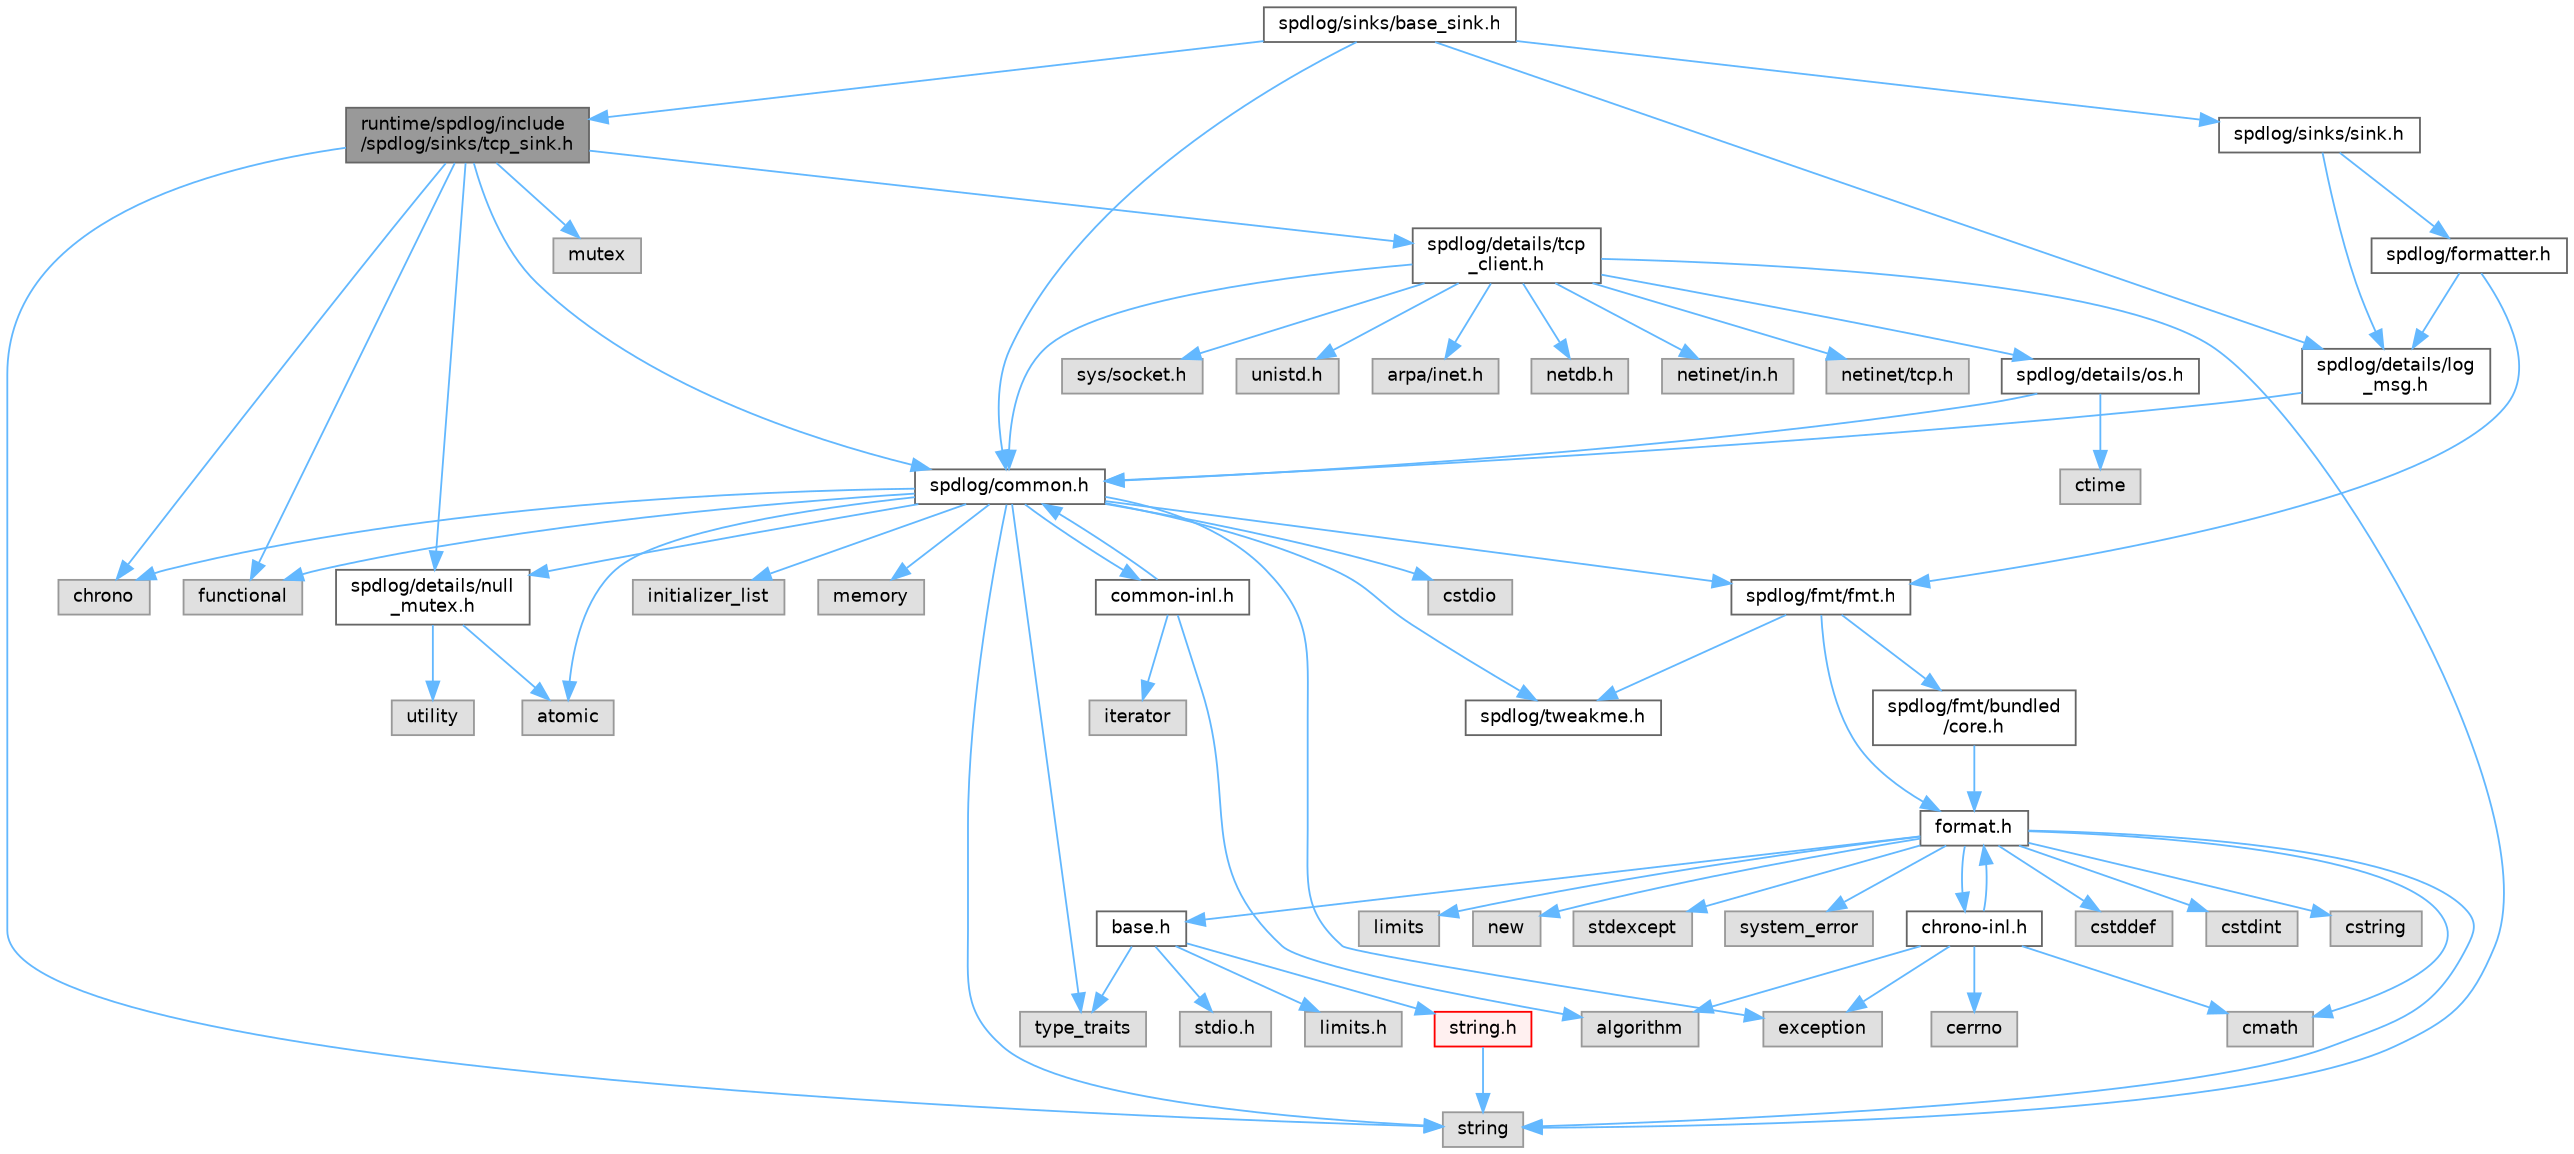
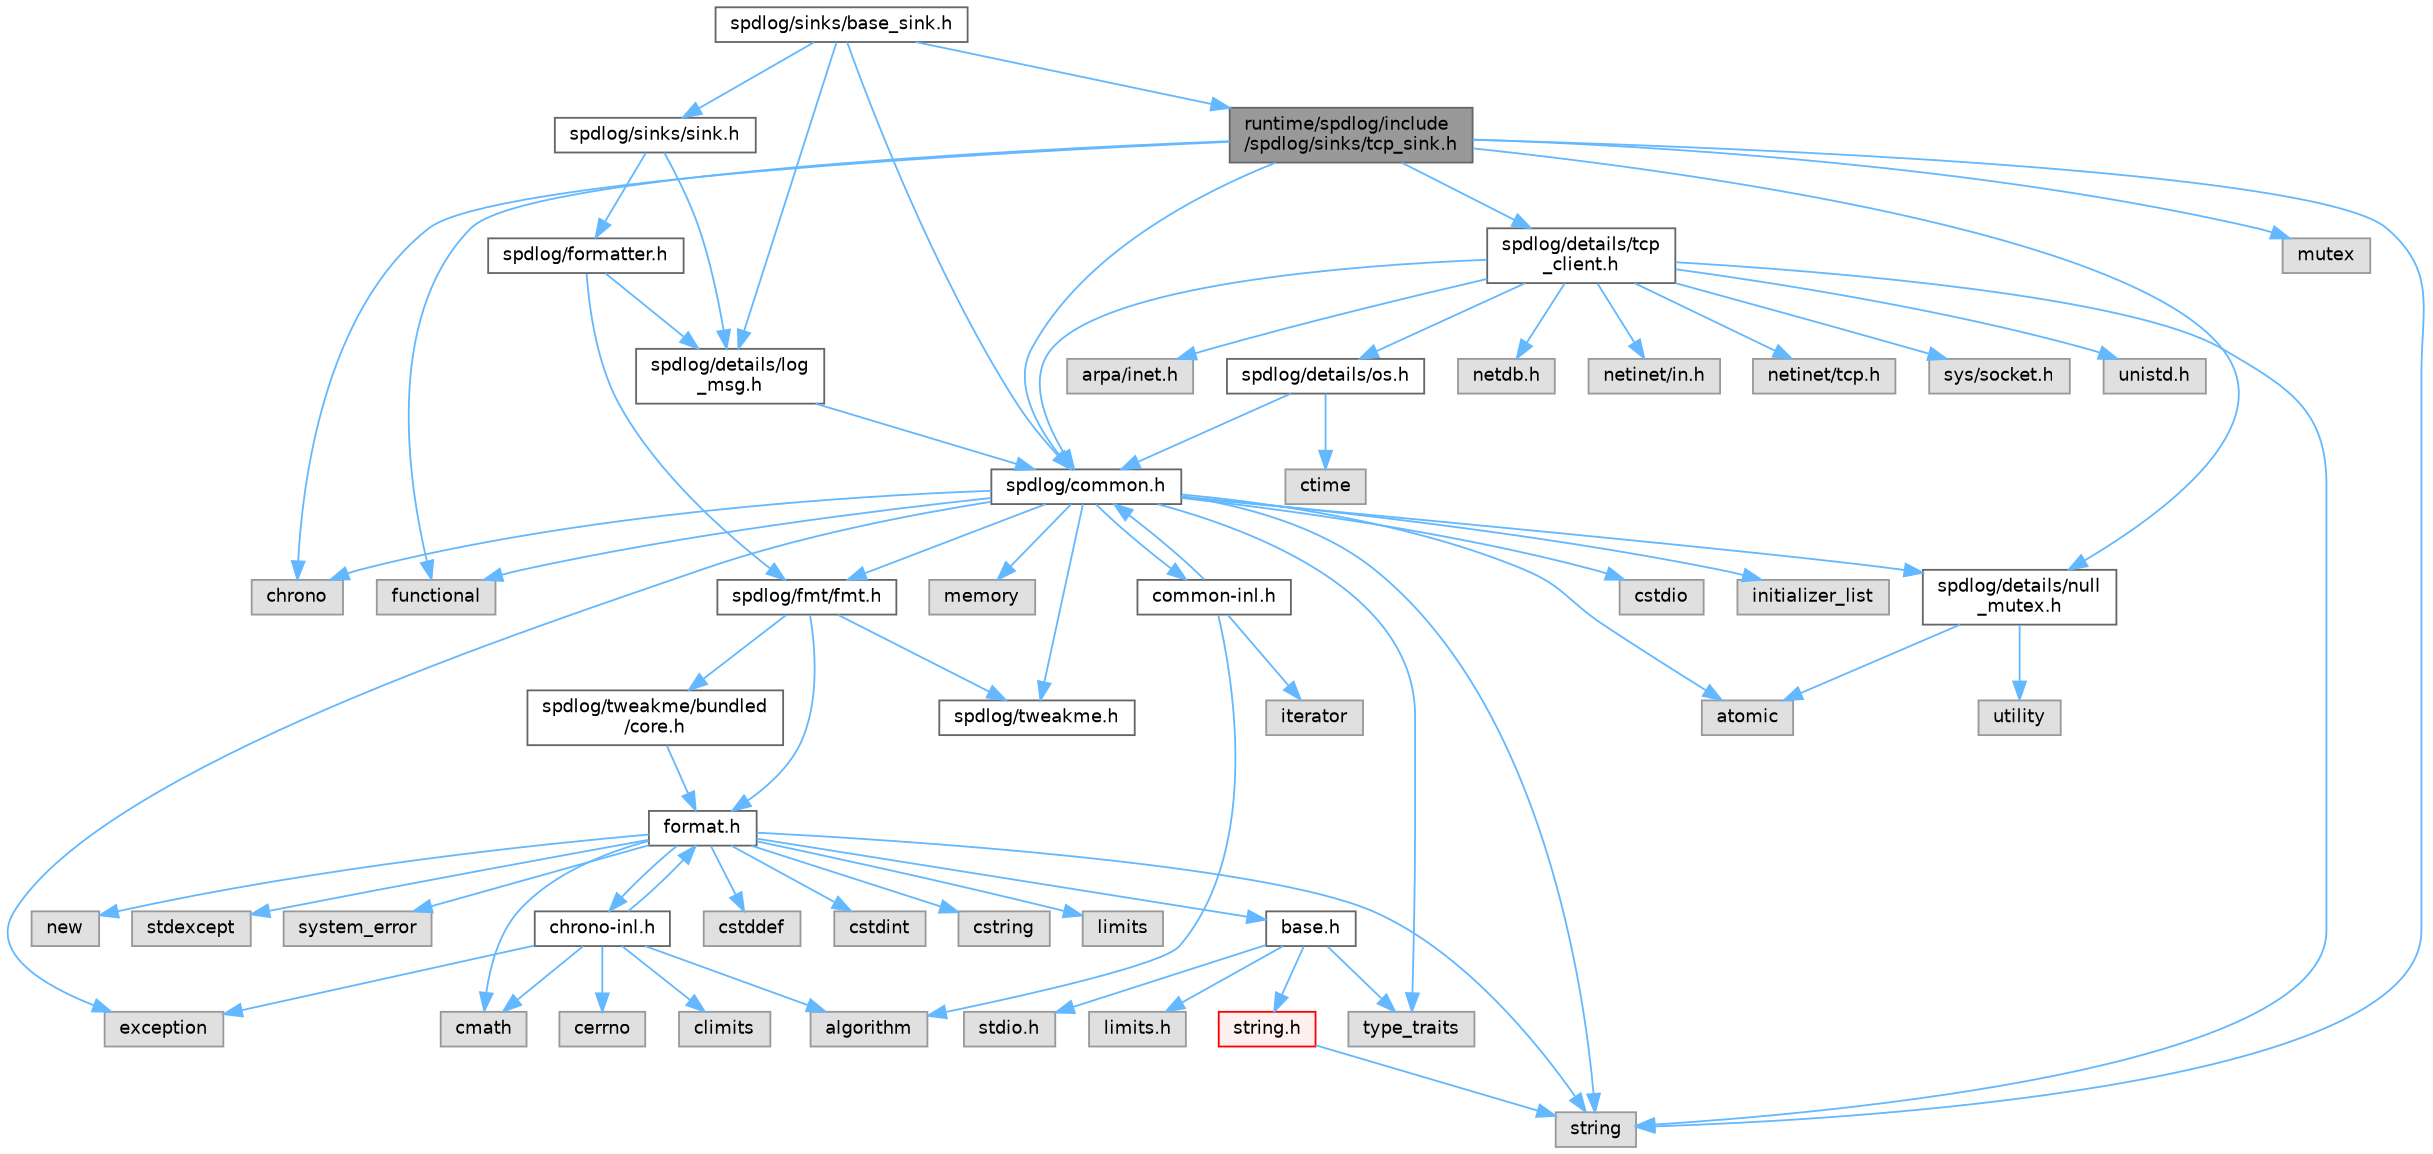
node "spdlog/fmt/bundled /core.h": label "spdlog/fmt/bundled /core.h" -> "spdlog/tweakme/bundled /core.h"
node "climits": added
